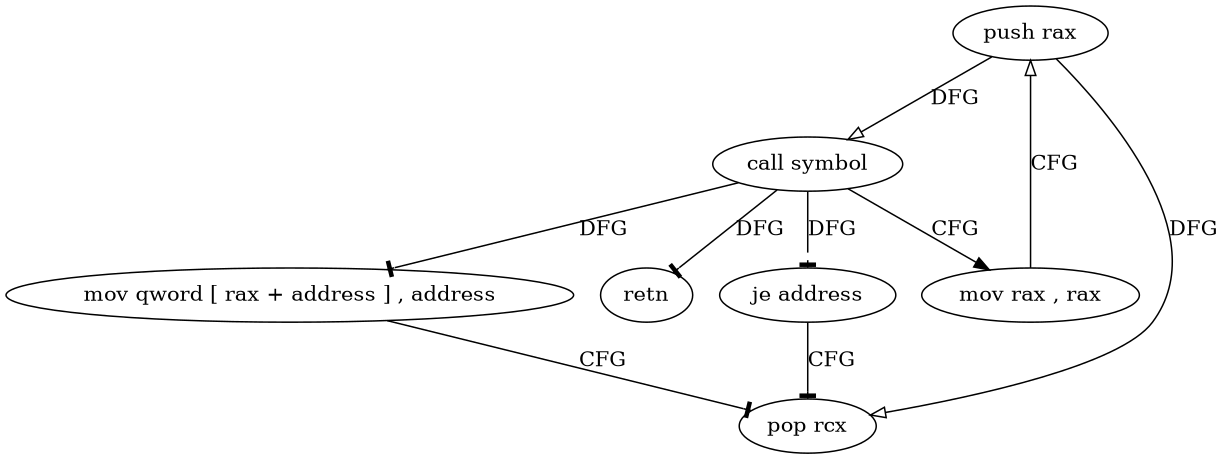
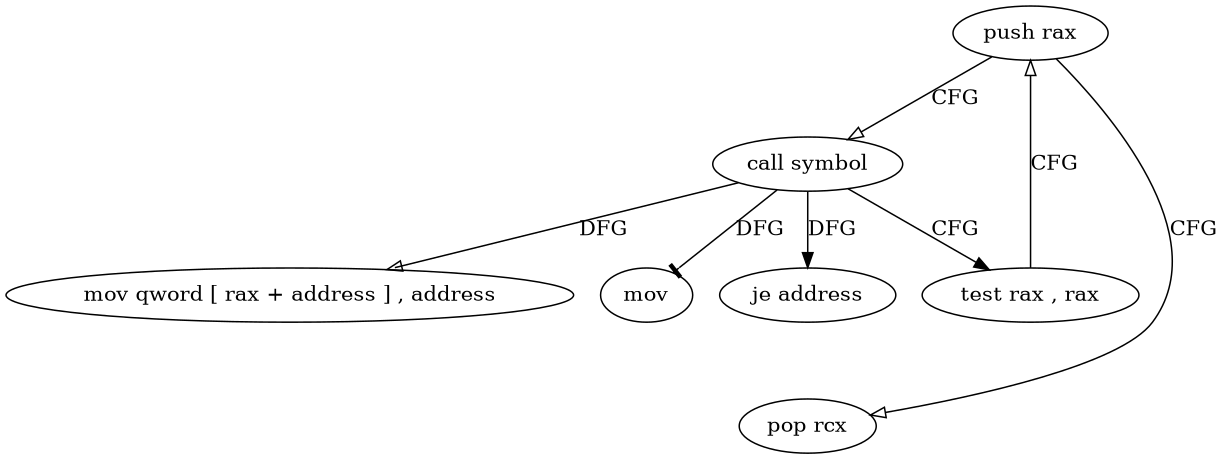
edge "push rax" -> "call symbol": label "DFG" -> "CFG"
edge "call symbol" -> "je address": arrowhead tee -> normal
edge "call symbol" -> "mov qword [ rax + address ] , address": arrowhead tee -> onormal
edge "push rax" -> "pop rcx": label "DFG" -> "CFG"
node "retn": label "retn" -> "mov"
node "mov rax , rax": label "mov rax , rax" -> "test rax , rax"
edge "je address" -> "pop rcx": removed, label "CFG"
edge "mov qword [ rax + address ] , address" -> "pop rcx": removed, label "CFG"
